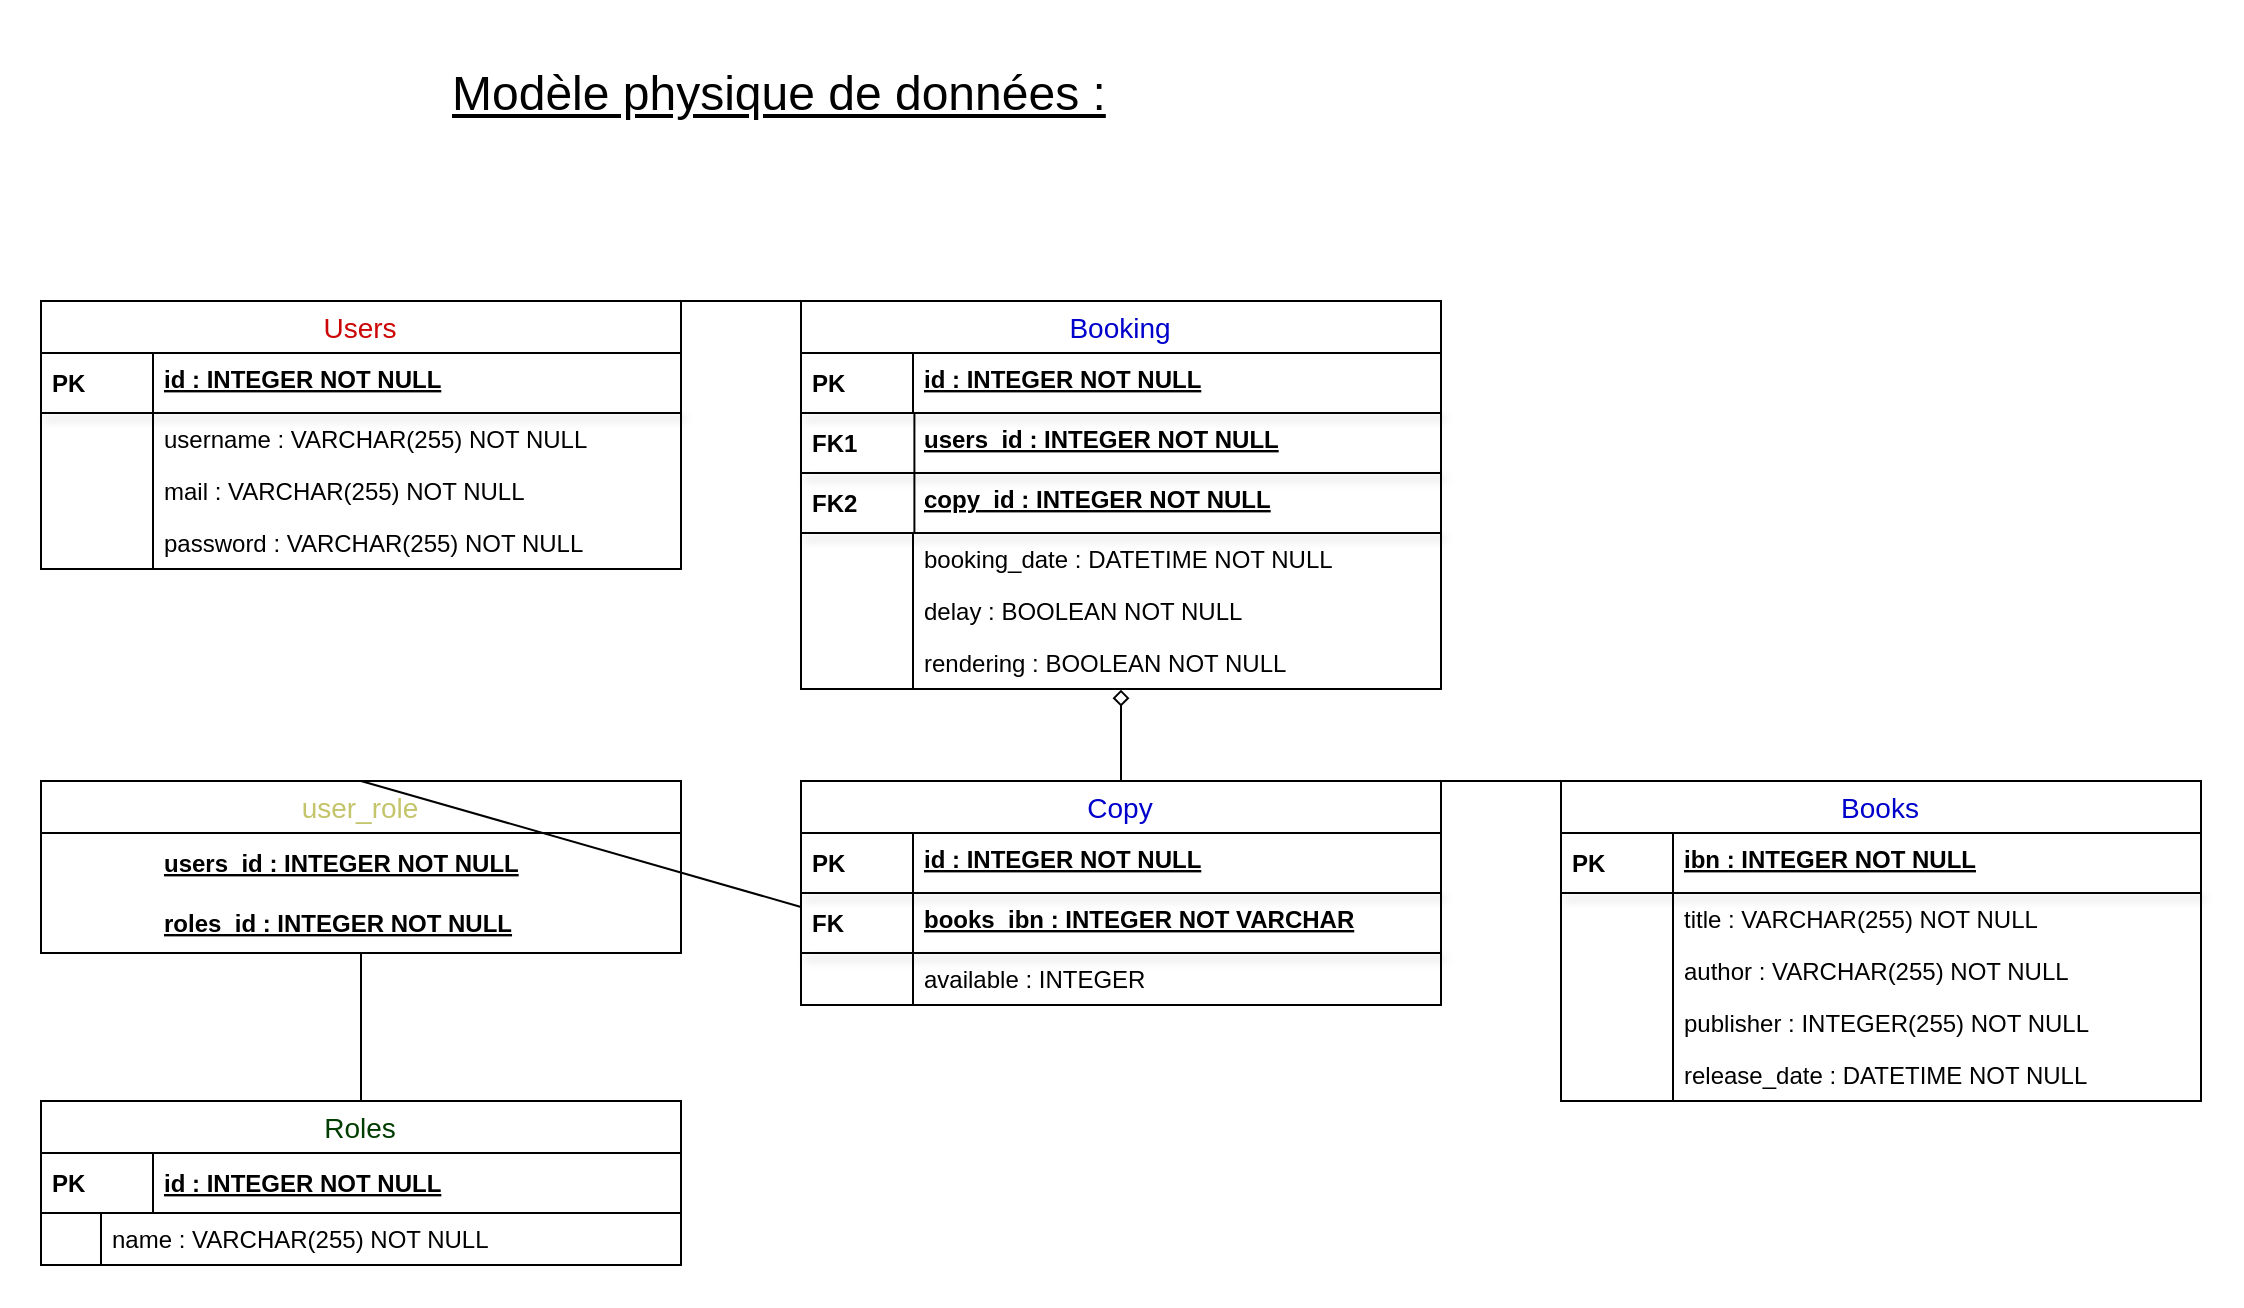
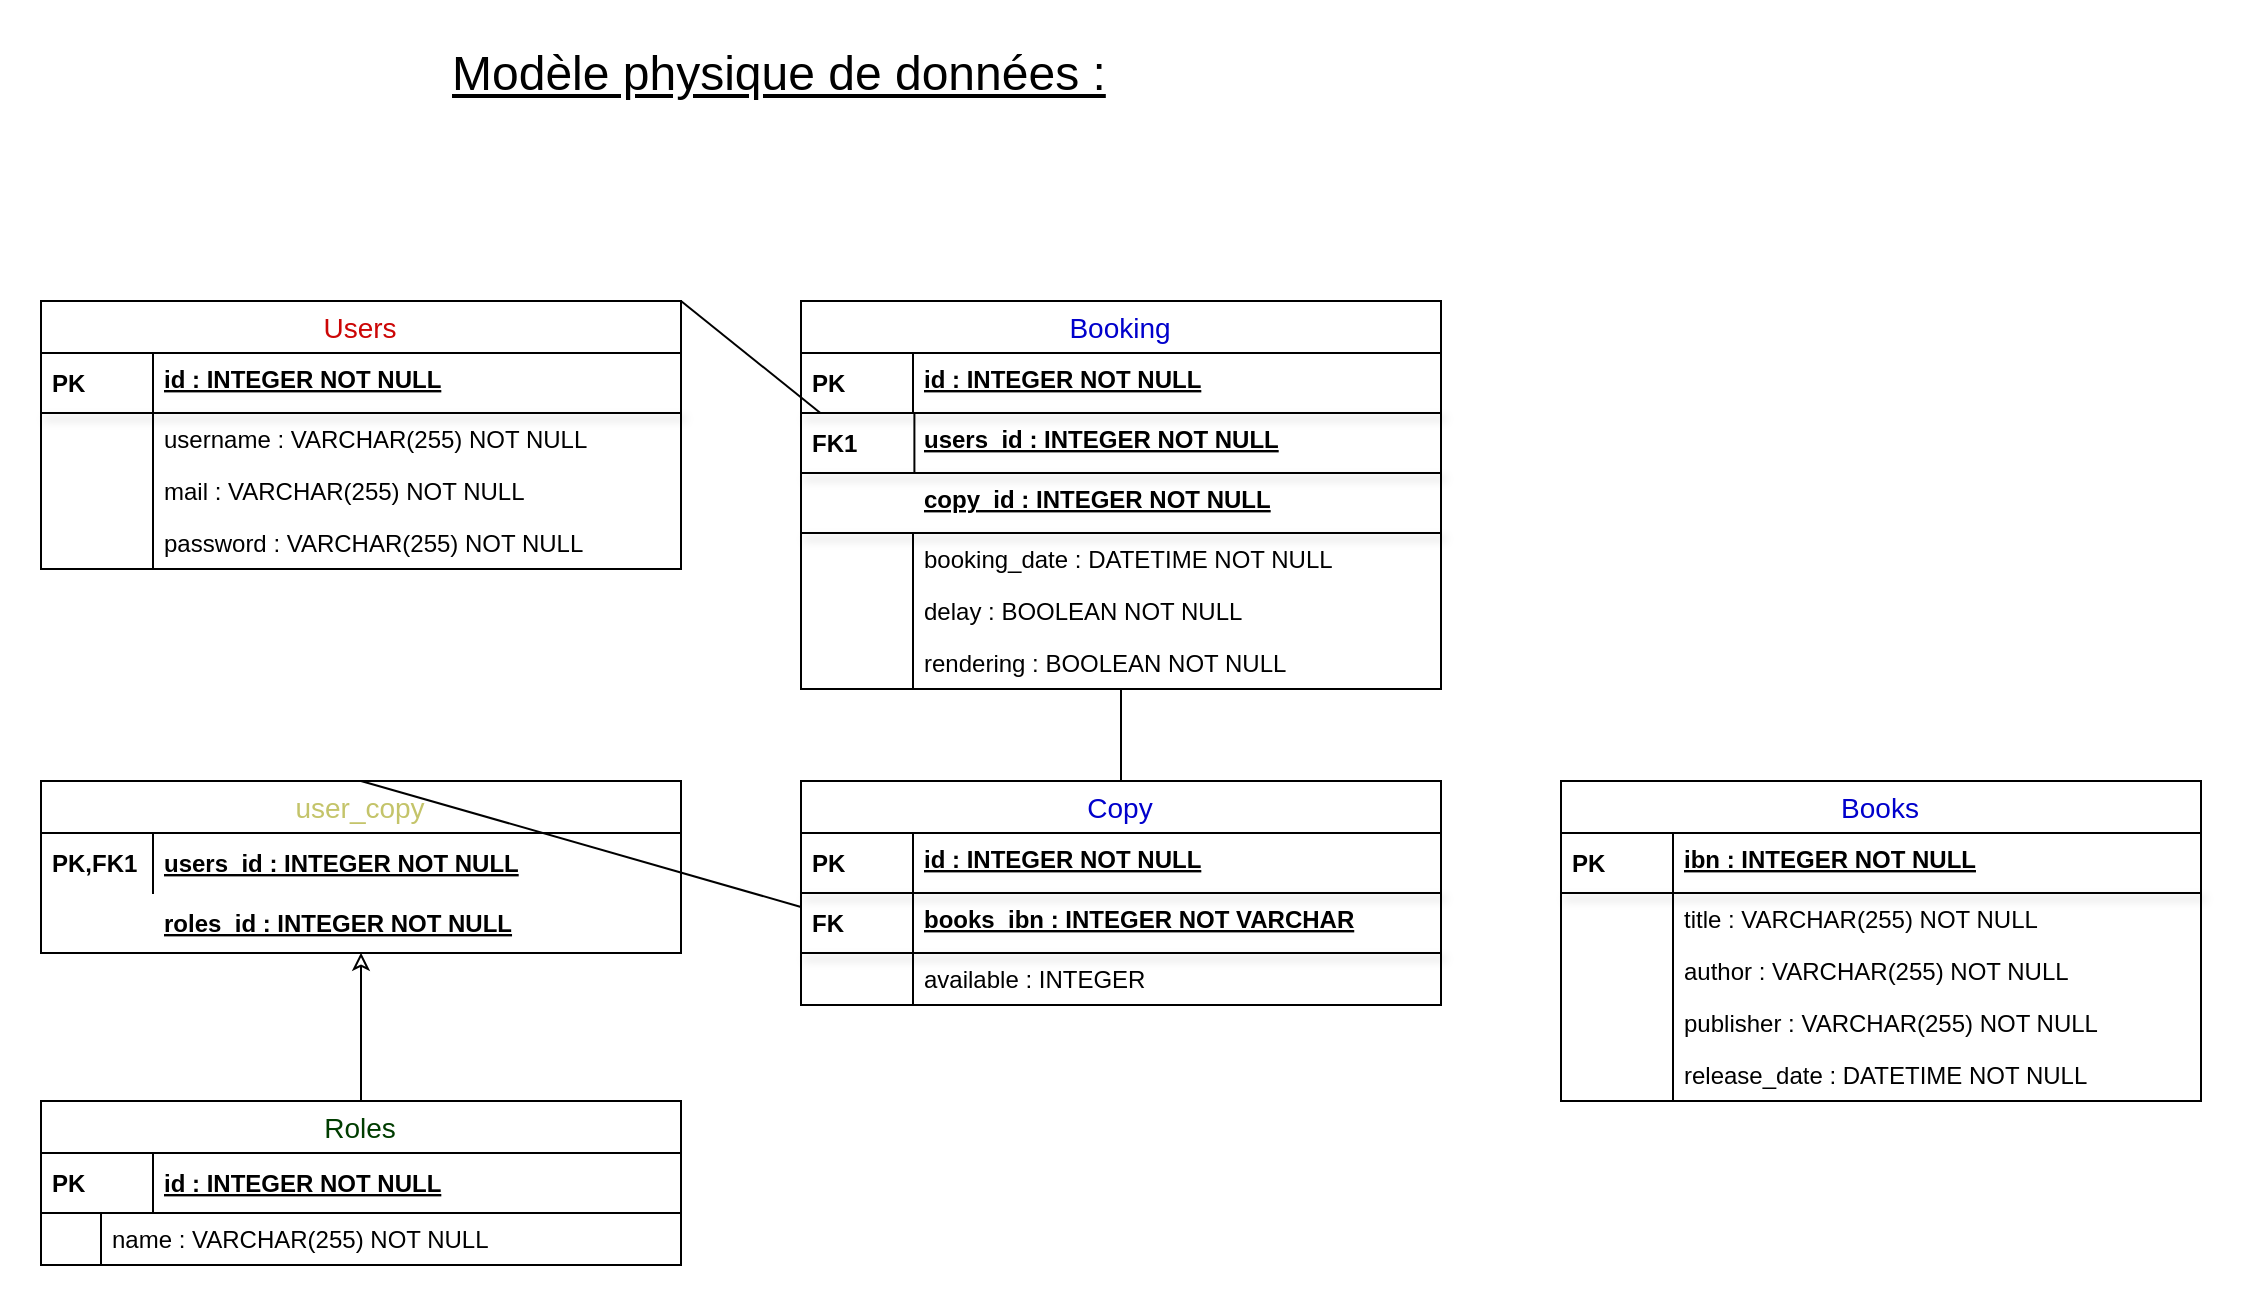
node "Modèle physique de données :": moved (789, 81) -> (789, 61)
edge "Users" -- "Booking": now "Users" -- "FK1"
node "FK2": removed
edge "Copy" -> "rendering : BOOLEAN NOT NULL": arrowhead diamond -> none
edge "Copy" -- "Books": removed
node "user_role": label "user_role" -> "user_copy"
node "PK,FK1": added
edge "roles_id : INTEGER NOT NULL" -- "Roles": arrowhead none -> classic
node "publisher : INTEGER(255) NOT NULL": label "publisher : INTEGER(255) NOT NULL" -> "publisher : VARCHAR(255) NOT NULL"
